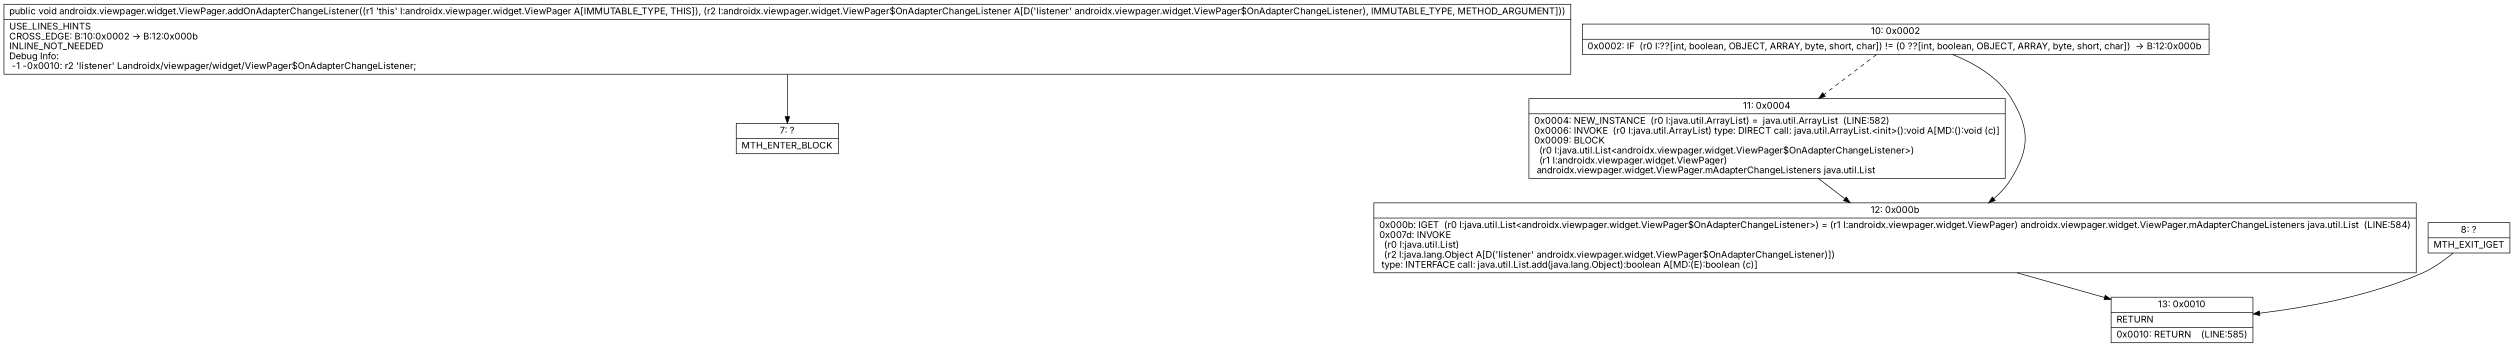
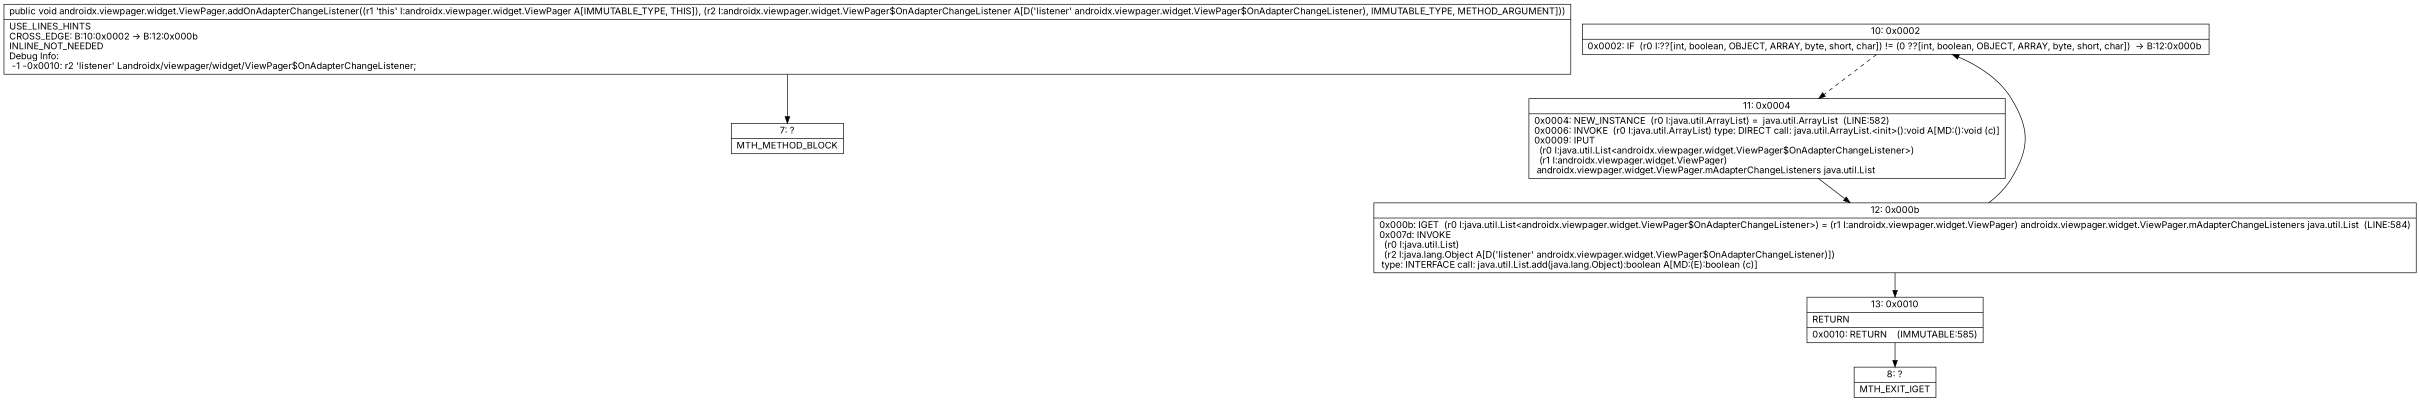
edge "10: 0x0002" -> "12: 0x000b": reversed
node "11: 0x0004": text "0x0009: BLOCK" -> "0x0009: IPUT"
node "7: ?": text "MTH_ENTER_BLOCK" -> "MTH_METHOD_BLOCK"
edge "8: ?" -> "13: 0x0010": reversed
node "13: 0x0010": text "0x0010: RETURN    (LINE:585)" -> "0x0010: RETURN    (IMMUTABLE:585)"
